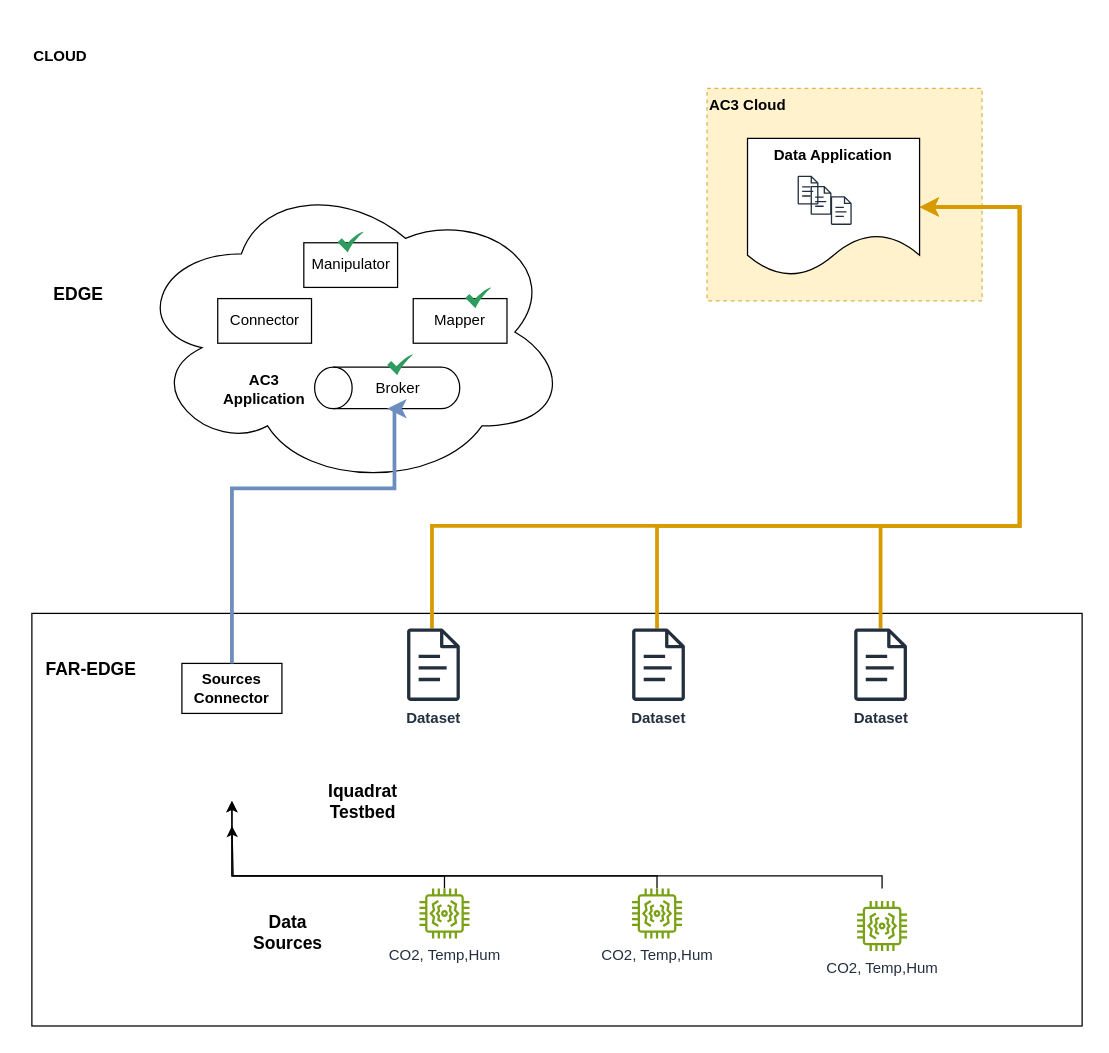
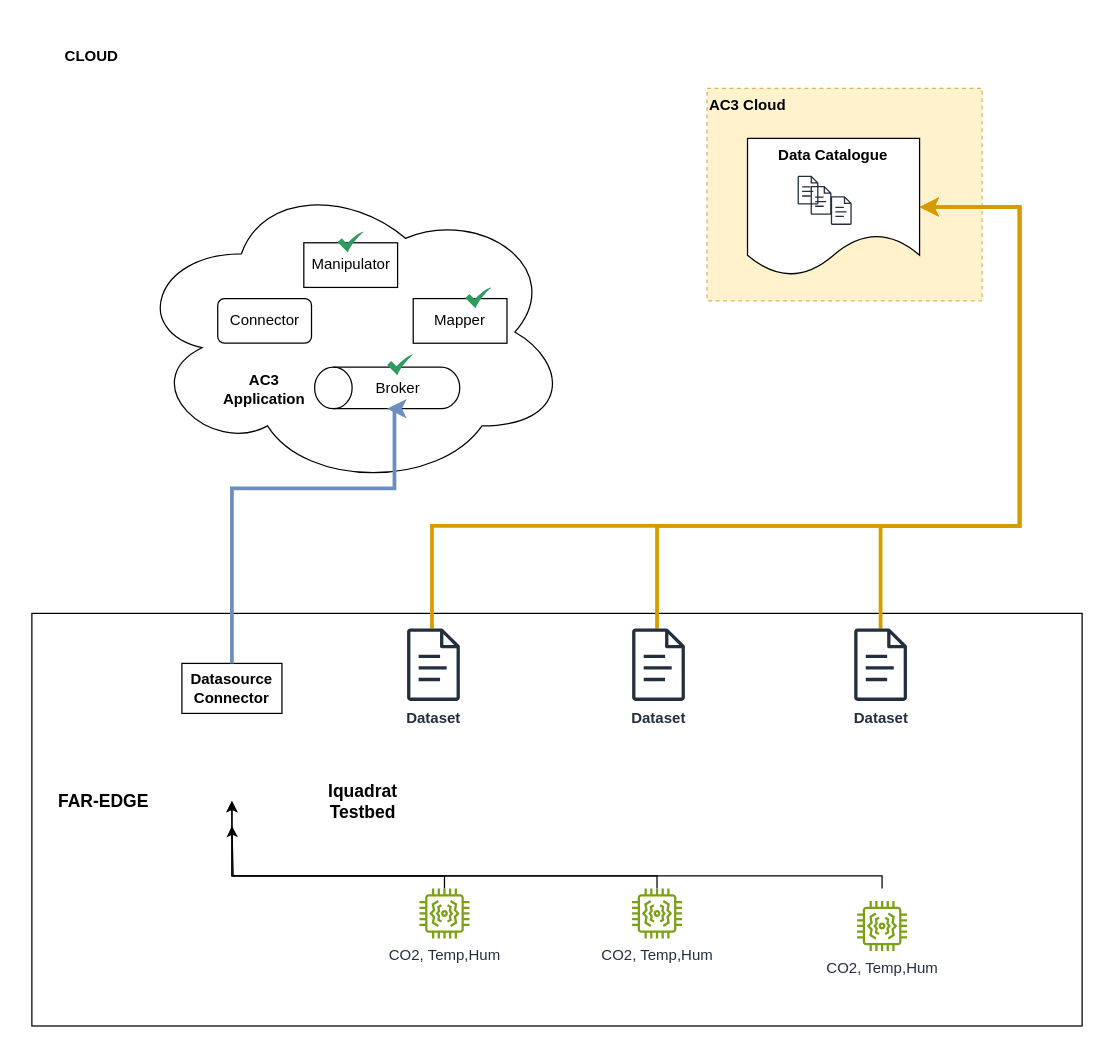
node "CLOUD": moved (60, 57) -> (91, 57)
node "Data Application": label "Data Application" -> "Data Catalogue"
node "EDGE": removed
node "Connector": shape rectangle -> rounded rectangle
node "FAR-EDGE": moved (91, 669) -> (104, 801)
node "Sources Connector": label "Sources Connector" -> "Datasource Connector"
node "Data Sources": removed
